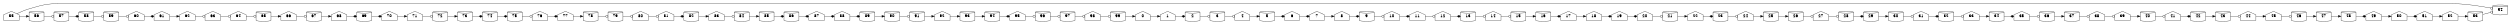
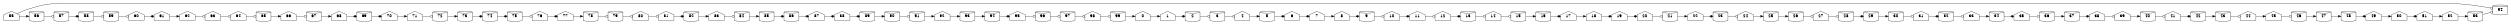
edge "37" -> "38": arrowhead odot -> diamond
